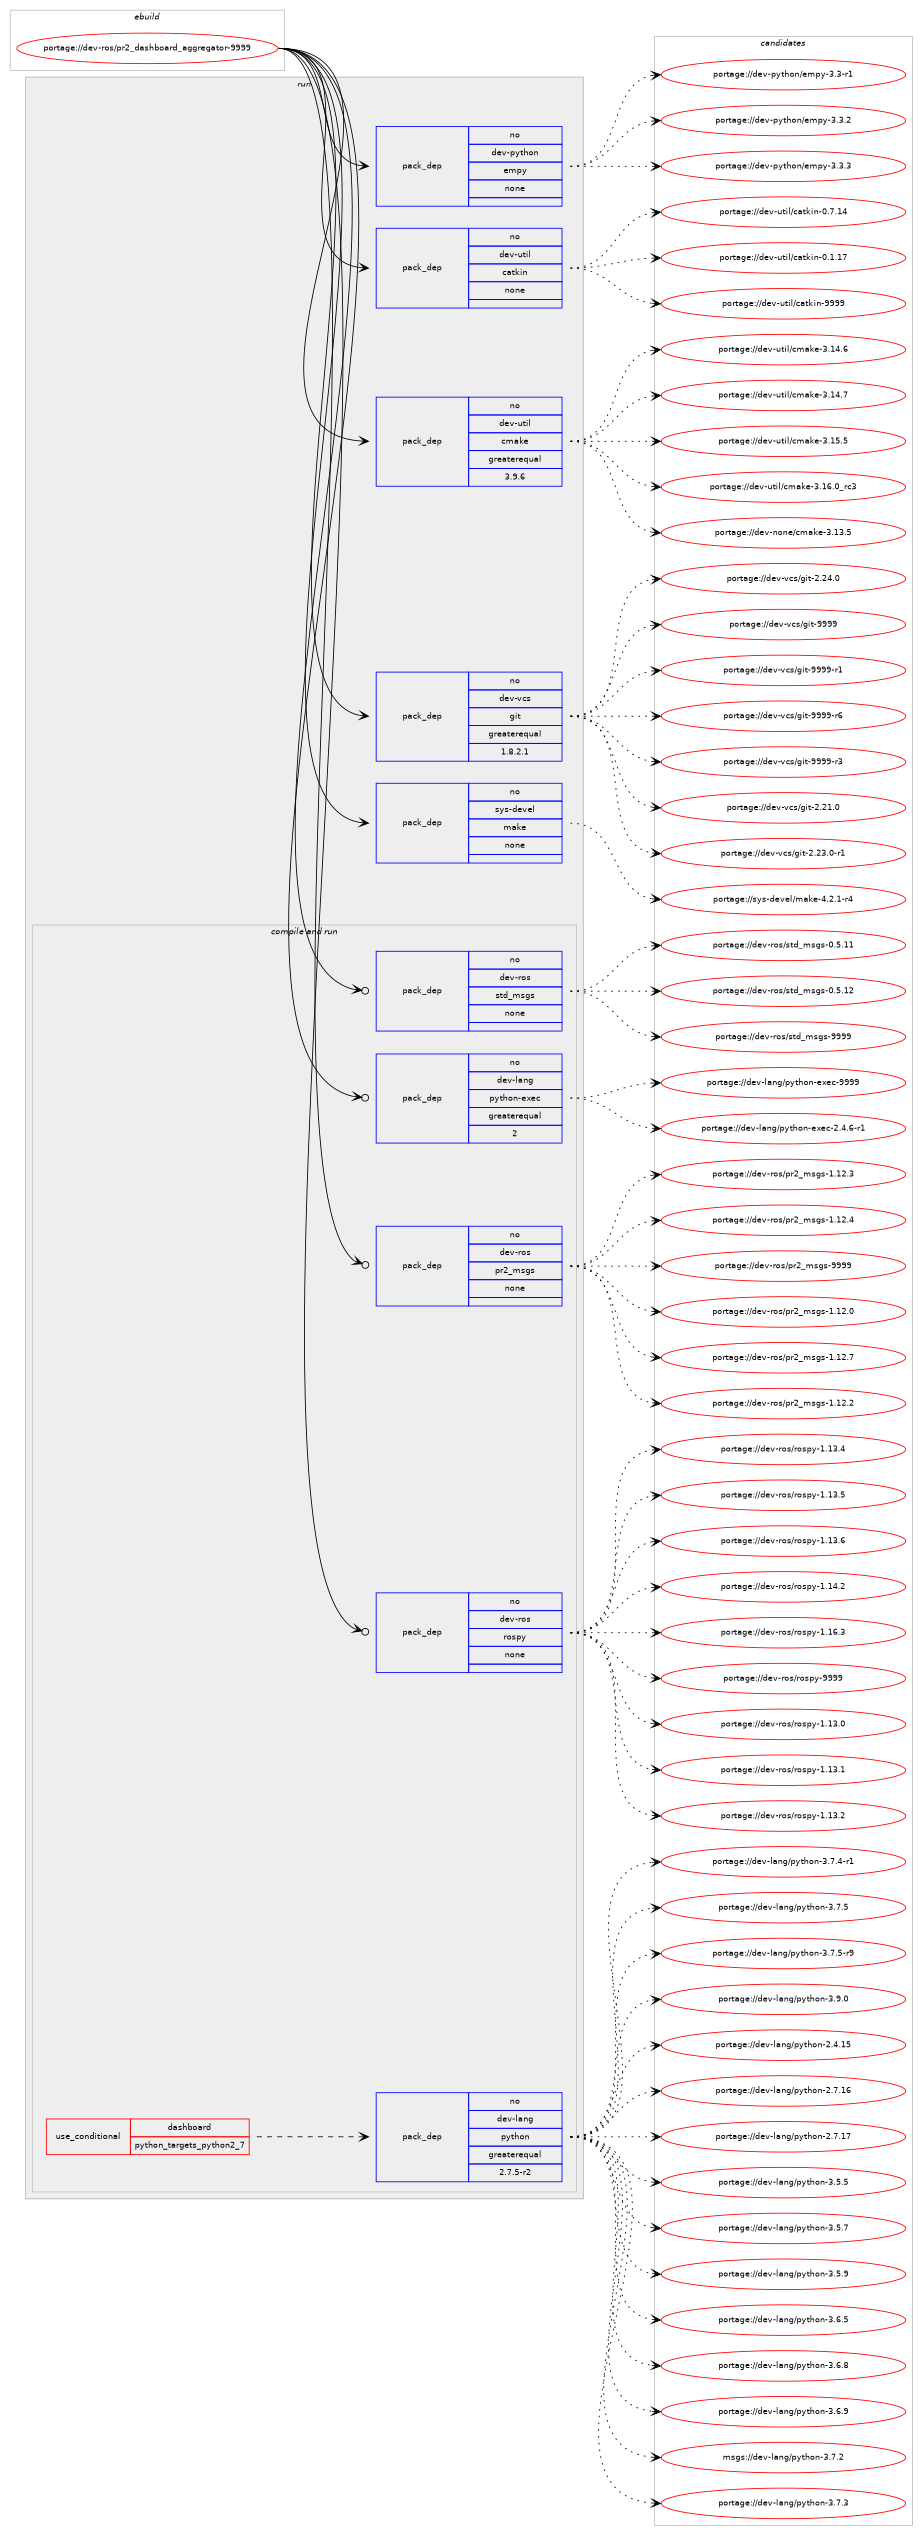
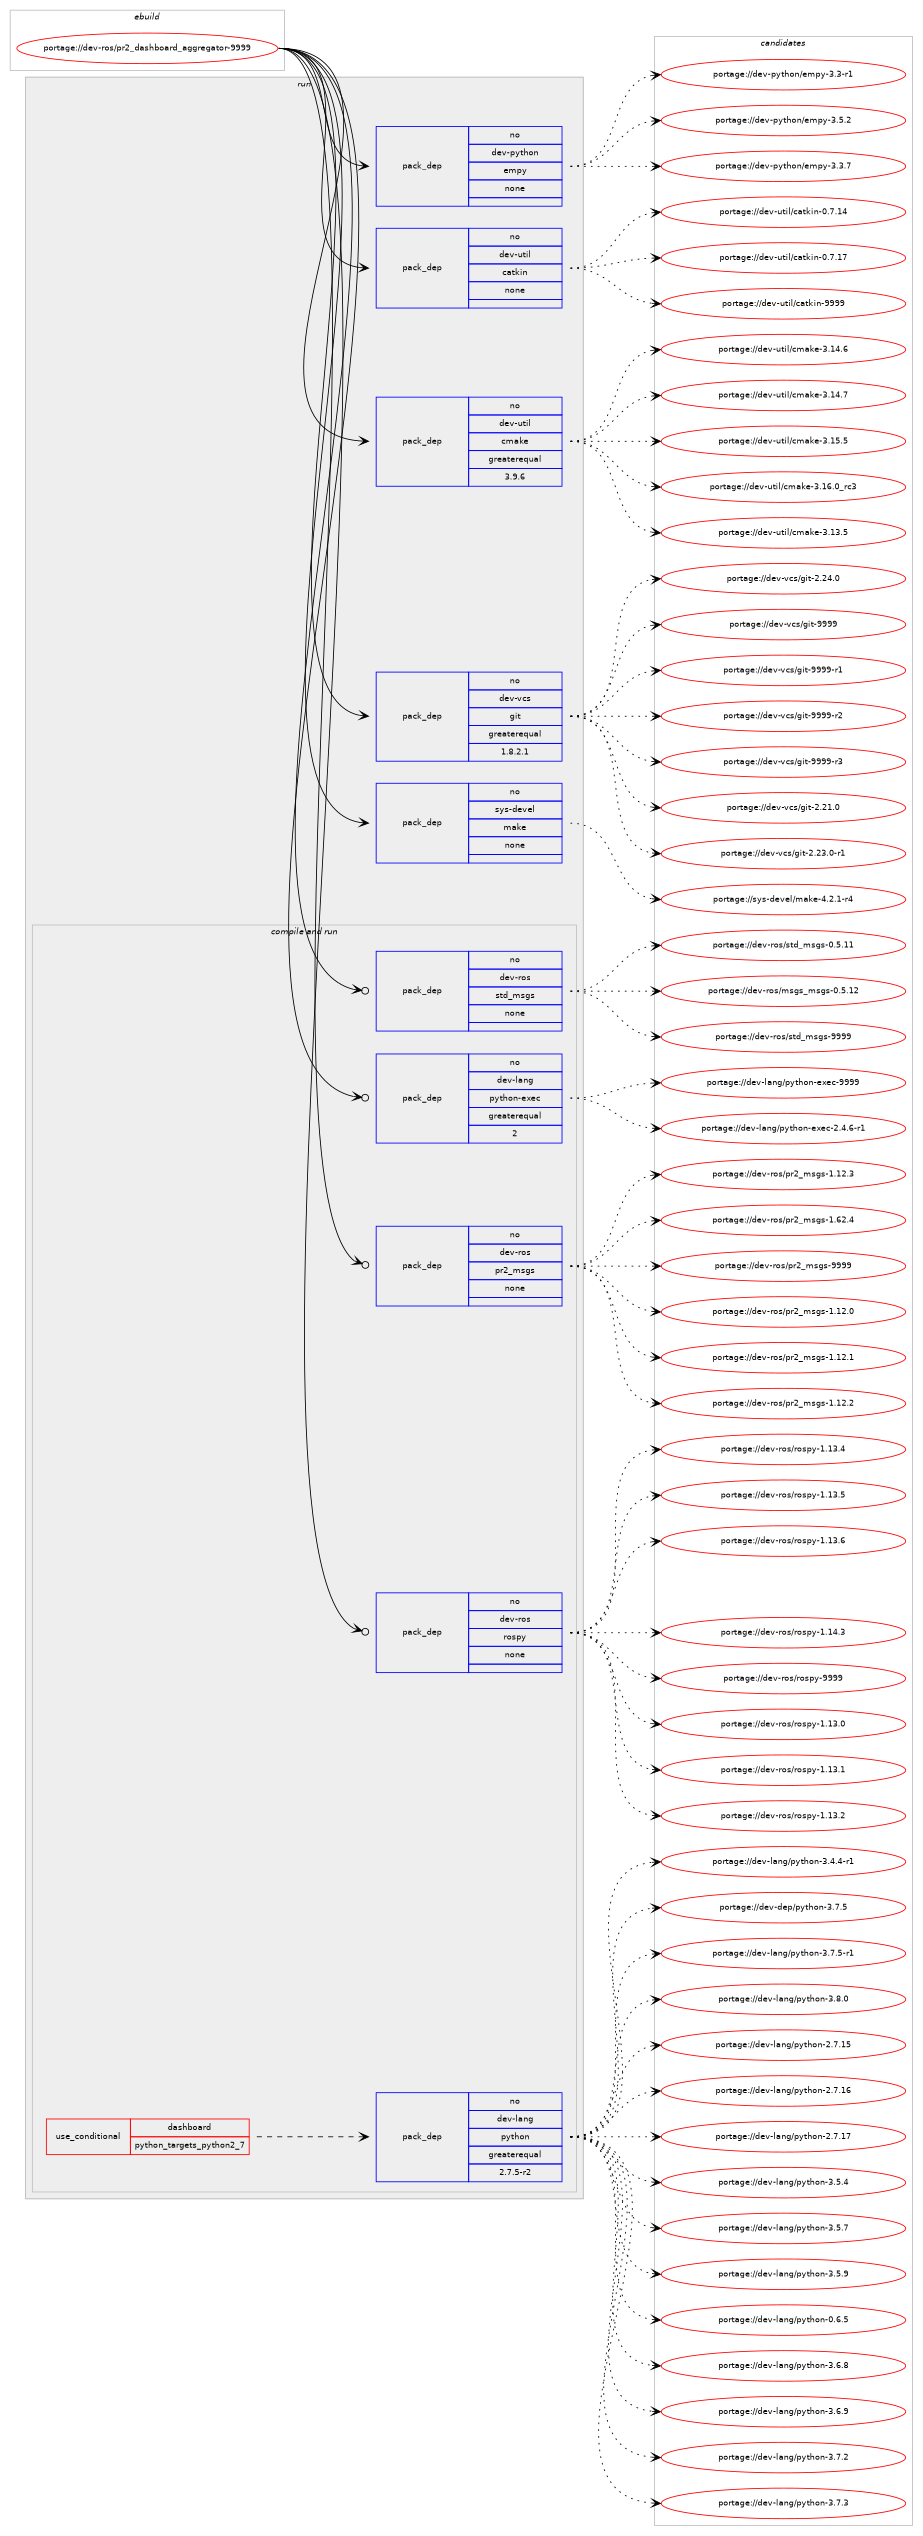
node "portage://dev-python/empy-3.3.2": label "portage://dev-python/empy-3.3.2" -> "portage://dev-python/empy-3.5.2"
node "portage://dev-python/empy-3.3.3": label "portage://dev-python/empy-3.3.3" -> "portage://dev-python/empy-3.3.7"
node "portage://dev-util/catkin-0.1.17": label "portage://dev-util/catkin-0.1.17" -> "portage://dev-util/catkin-0.7.17"
node "portage://dev-none/cmake-3.13.5": label "portage://dev-none/cmake-3.13.5" -> "portage://dev-util/cmake-3.13.5"
node "portage://dev-vcs/git-9999-r6": label "portage://dev-vcs/git-9999-r6" -> "portage://dev-vcs/git-9999-r2"
node "portage://dev-ros/std_msgs-0.5.12": label "portage://dev-ros/std_msgs-0.5.12" -> "portage://dev-ros/msgs_msgs-0.5.12"
node "portage://dev-ros/pr2_msgs-1.12.4": label "portage://dev-ros/pr2_msgs-1.12.4" -> "portage://dev-ros/pr2_msgs-1.62.4"
node "portage://dev-ros/pr2_msgs-1.12.7": label "portage://dev-ros/pr2_msgs-1.12.7" -> "portage://dev-ros/pr2_msgs-1.12.1"
node "portage://dev-ros/rospy-1.14.2": removed
node "portage://dev-ros/rospy-1.16.3": label "portage://dev-ros/rospy-1.16.3" -> "portage://dev-ros/rospy-1.14.3"
node "portage://dev-lang/python-3.7.4-r1": label "portage://dev-lang/python-3.7.4-r1" -> "portage://dev-lang/python-3.4.4-r1"
node "portage://dev-lang/python-3.7.5": label "portage://dev-lang/python-3.7.5" -> "portage://dev-dep/python-3.7.5"
node "portage://dev-lang/python-3.7.5-r9": label "portage://dev-lang/python-3.7.5-r9" -> "portage://dev-lang/python-3.7.5-r1"
node "portage://dev-lang/python-3.9.0": label "portage://dev-lang/python-3.9.0" -> "portage://dev-lang/python-3.8.0"
node "portage://dev-lang/python-2.4.15": label "portage://dev-lang/python-2.4.15" -> "portage://dev-lang/python-2.7.15"
node "portage://dev-lang/python-3.5.5": label "portage://dev-lang/python-3.5.5" -> "portage://dev-lang/python-3.5.4"
node "portage://dev-lang/python-3.6.5": label "portage://dev-lang/python-3.6.5" -> "portage://dev-lang/python-0.6.5"
node "msgs://dev-lang/python-3.7.2": label "msgs://dev-lang/python-3.7.2" -> "portage://dev-lang/python-3.7.2"
